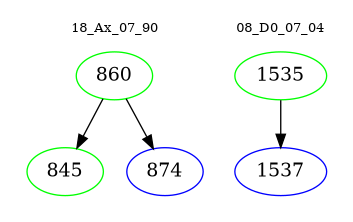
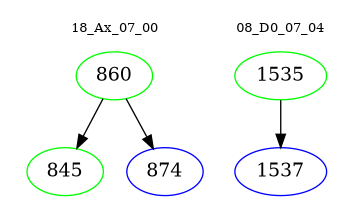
cluster "18_Ax_07_90": label "18_Ax_07_90" -> "18_Ax_07_00"
